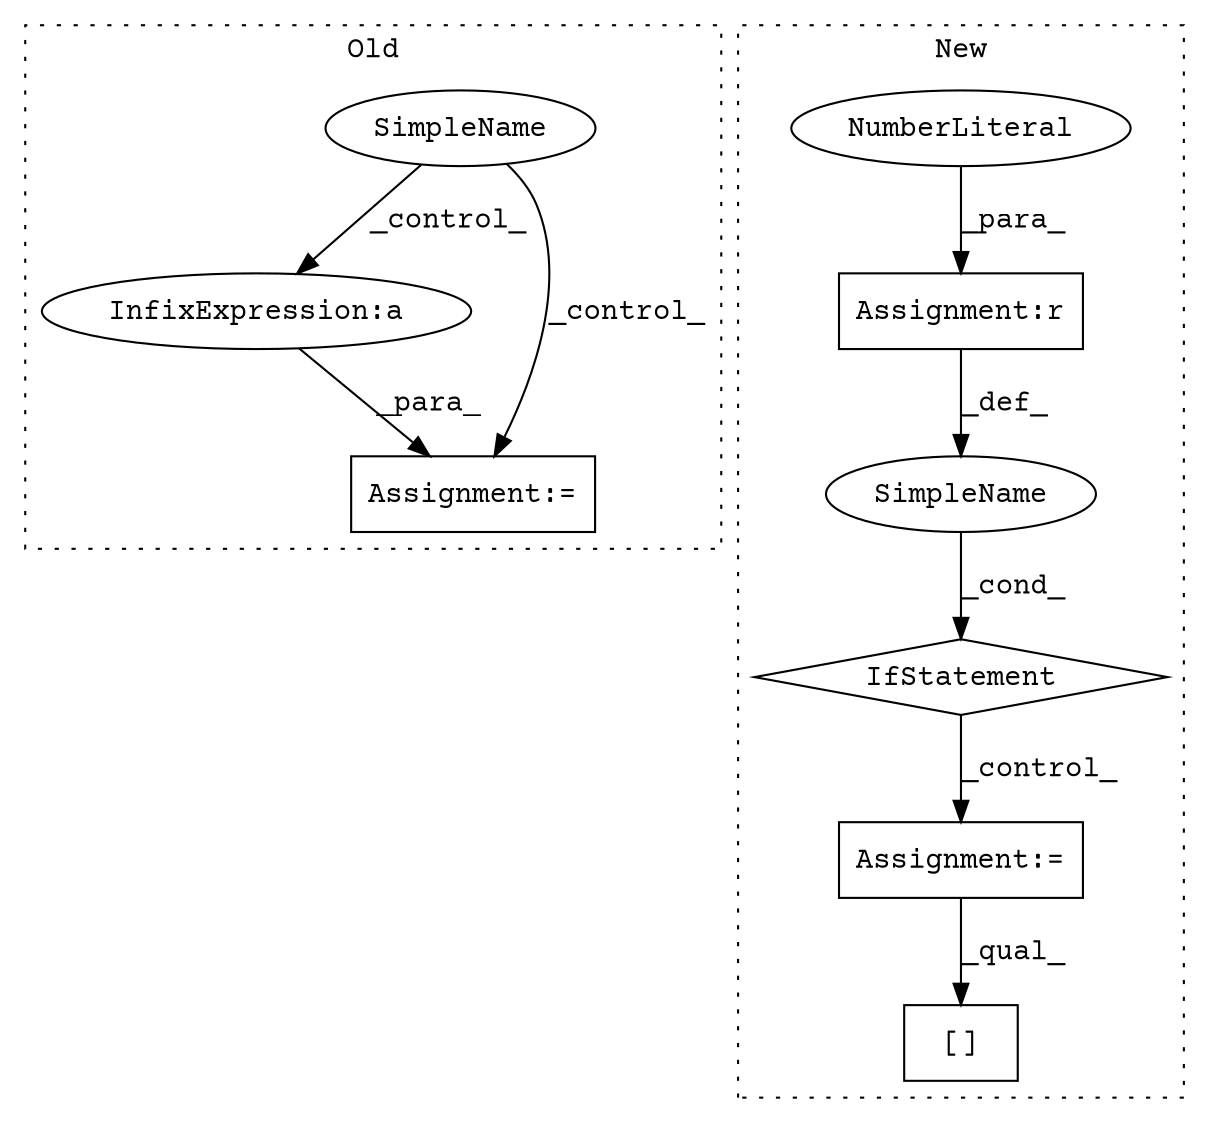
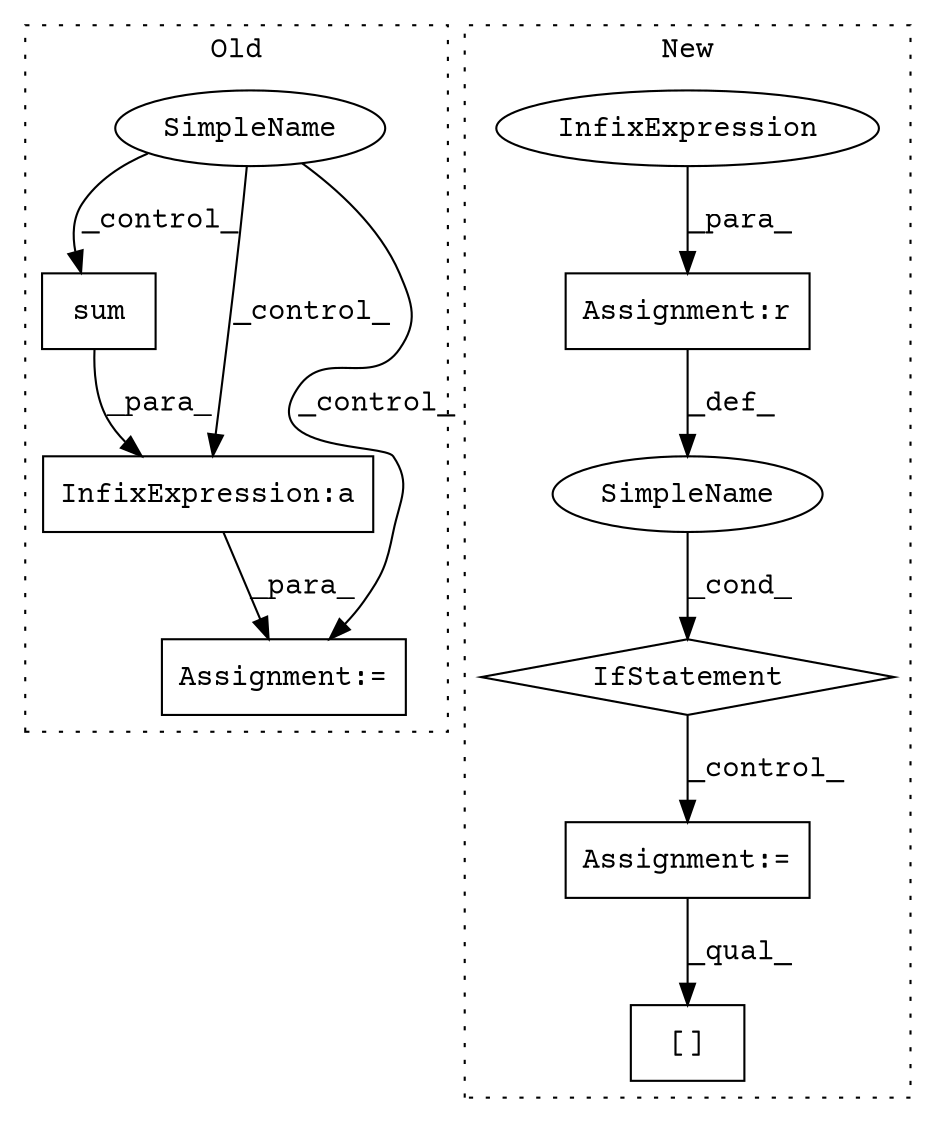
node "NumberLiteral": label "NumberLiteral" -> "InfixExpression"
node "sum": added
node "InfixExpression:a": shape ellipse -> box
